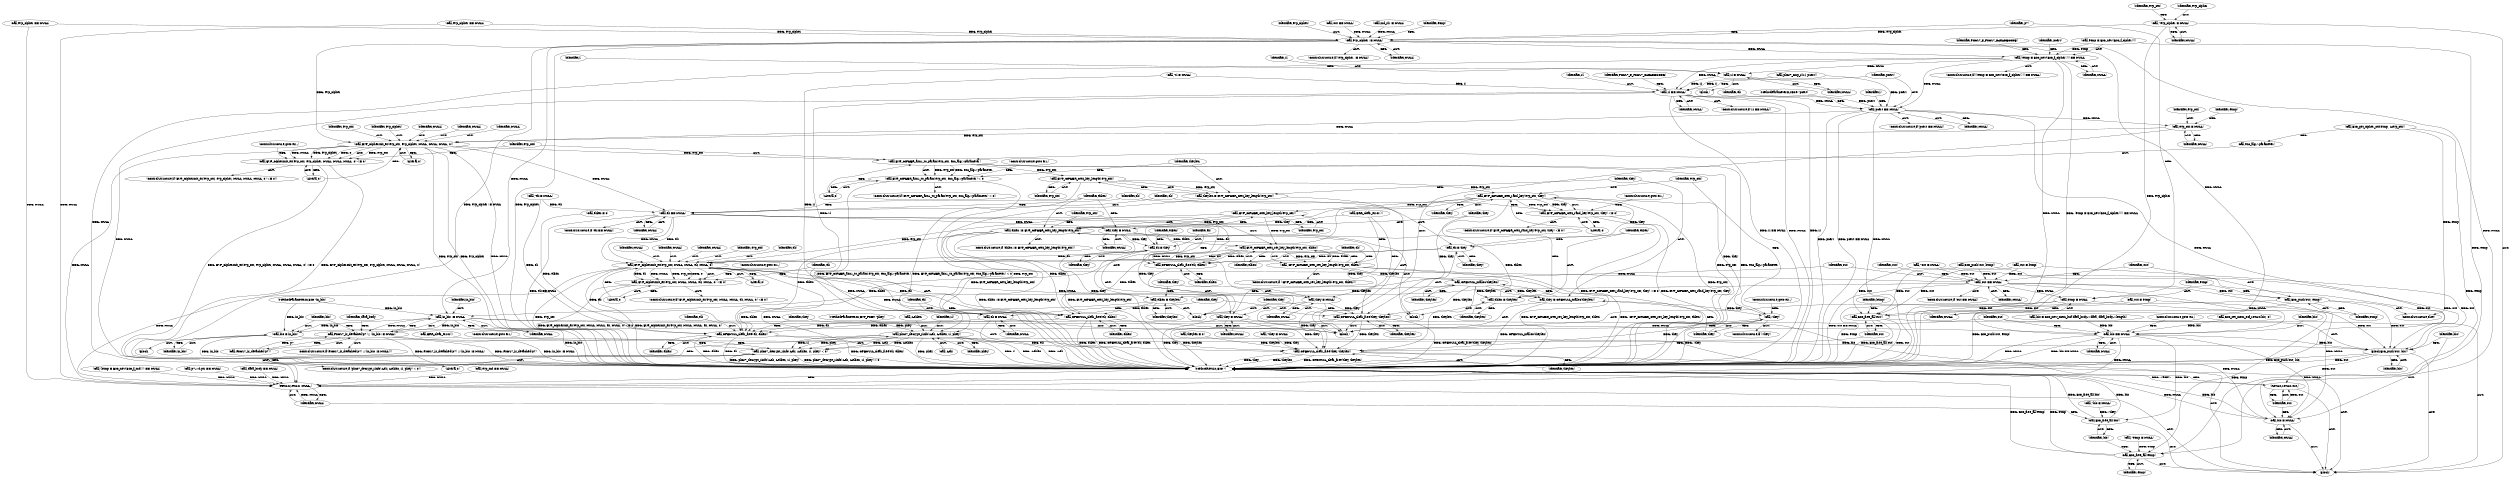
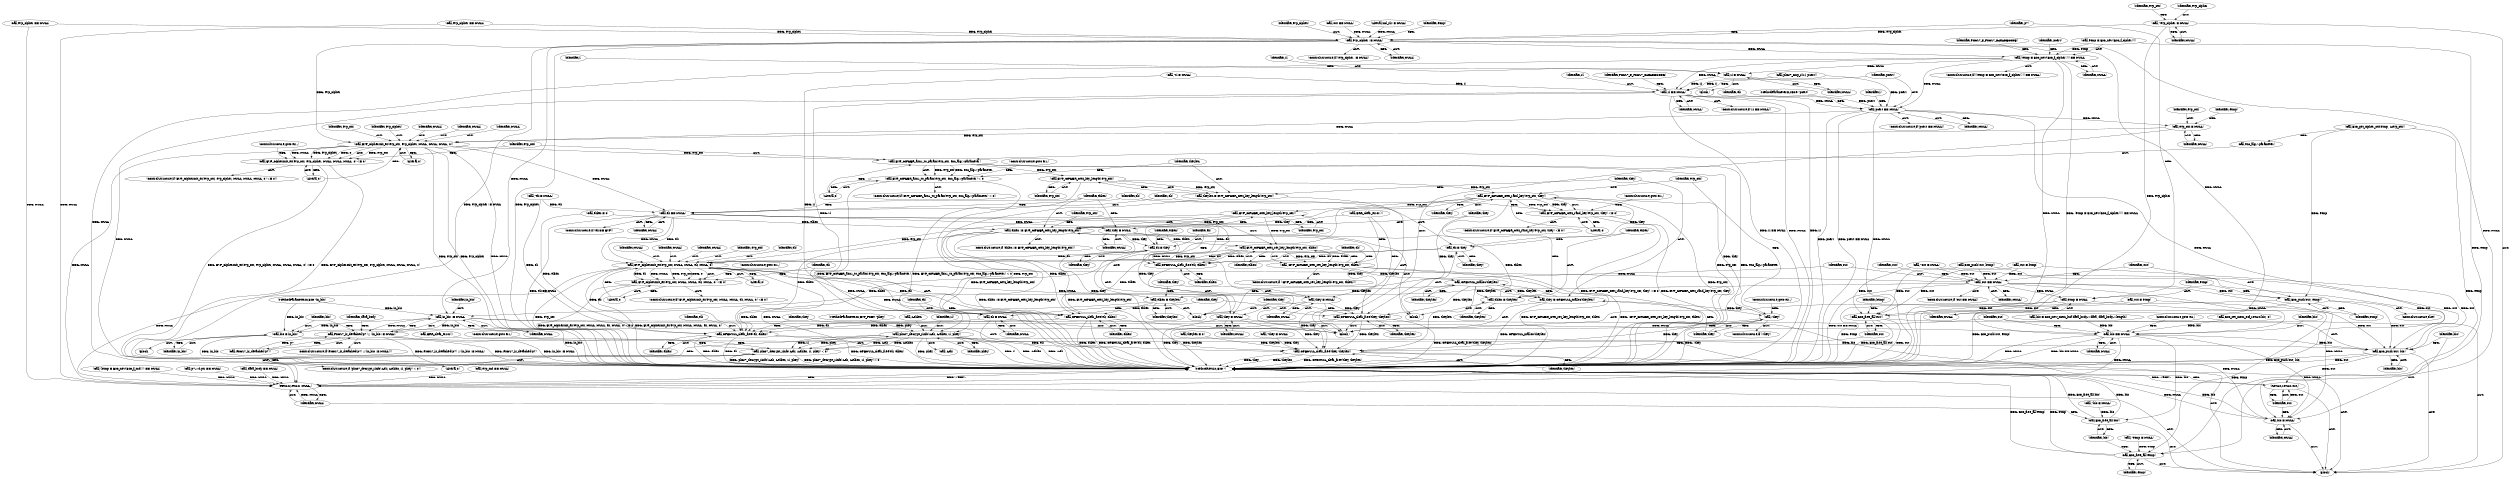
node "(Call,md_sk != NULL)": label "(Call,md_sk != NULL)" -> "(Literal,md_sk != NULL)"
edge "(Call,BIO_get_cipher_ctx(etmp, &evp_ctx))" -> "(ControlStructure,else)": now "(Call,BIO_get_cipher_ctx(etmp, &evp_ctx))" -> "(Call,BIO_push(out, etmp))"
edge "(Call,eklen = 0)" -> "(Call,eklen != EVP_CIPHER_CTX_key_length(evp_ctx))": added, label "DDG: eklen"
node "(ControlStructure,if (ek == NULL))": label "(ControlStructure,if (ek == NULL))" -> "(ControlStructure,if (ek == EVP))"
edge "(Call,&ek)" -> "(Call,pkcs7_decrypt_rinfo(&ek, &eklen, ri, pkey))": reversed
node "(Block,BIO_push(out, bio))": label "(Block,BIO_push(out, bio))" -> "(Call,BIO_push(out, bio))"
edge "(Return,return  NULL;)" -> "(MethodReturn,BIO *)": added, label "DDG: <RET>"
edge "(Call,*bio = NULL)" -> "(Call,BIO_free_all(bio))": label "DDG: !tkey" -> "DDG: bio"
